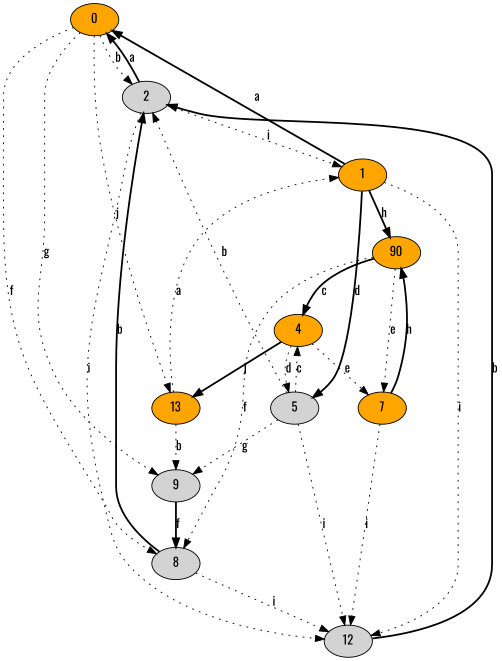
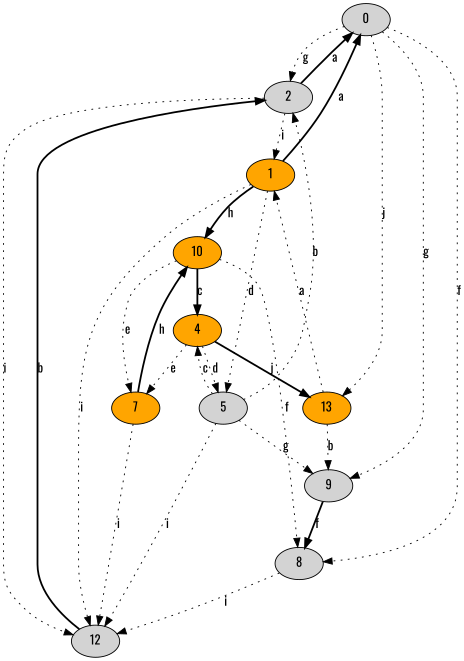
node "0": fillcolor orange -> lightgrey
edge "0" -> "2": label "b" -> "g"
node "90": label "90" -> "10"
edge "1" -> "5": style bold -> dotted
edge "8" -> "2": removed, label "b"
